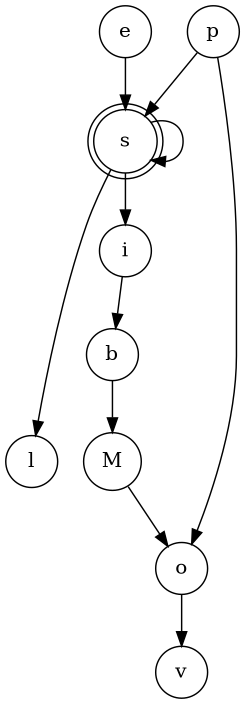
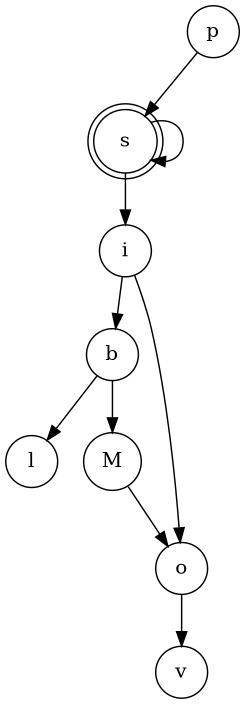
node "e": removed
edge "s" -> "l": now "b" -> "l"
edge "p" -> "o": now "i" -> "o"
